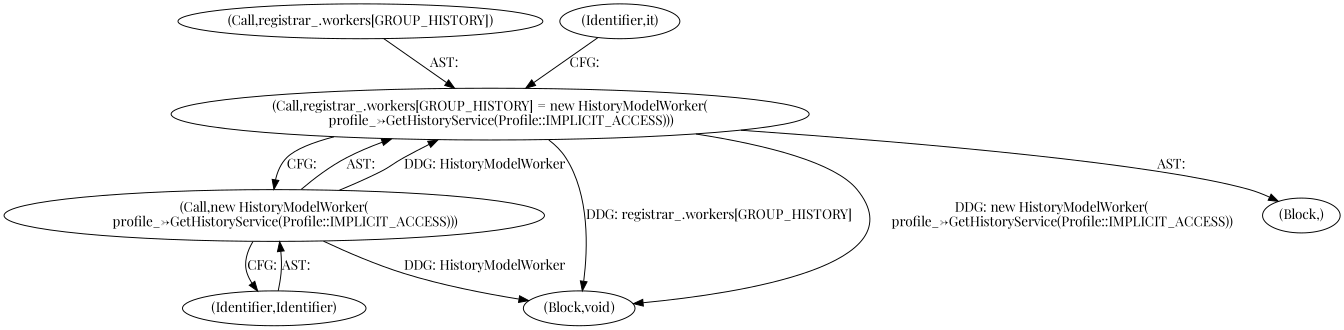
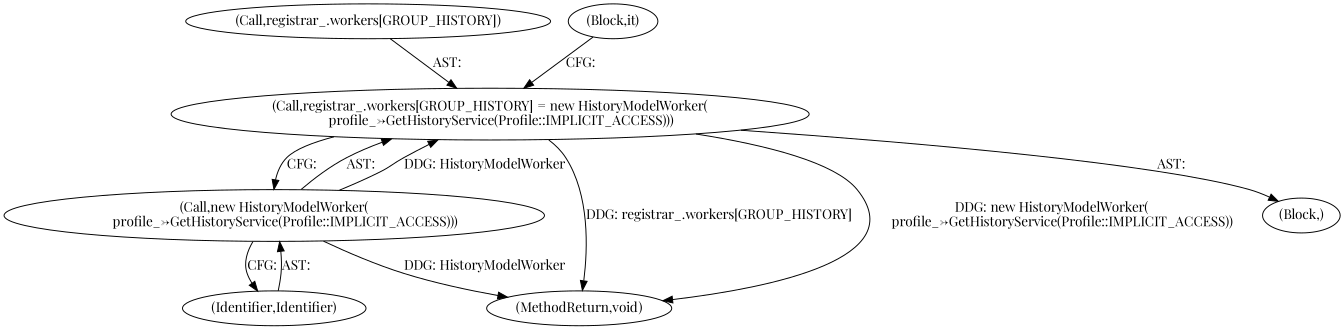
node "(Identifier,it)": label "(Identifier,it)" -> "(Block,it)"
node "(Block,void)": label "(Block,void)" -> "(MethodReturn,void)"
